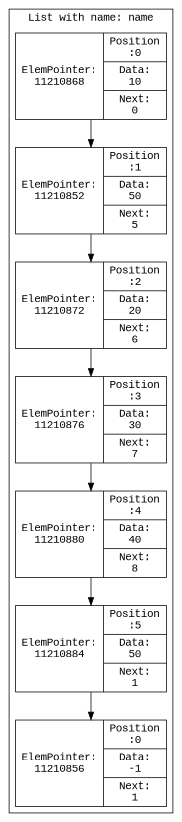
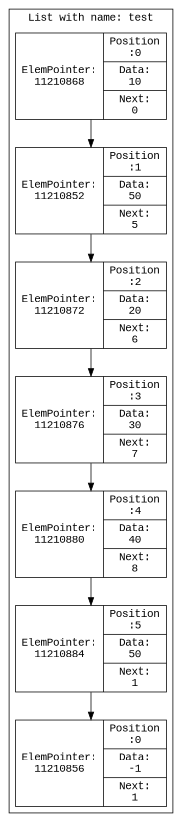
cluster "List with name: name": label "List with name: name" -> "List with name: test"
